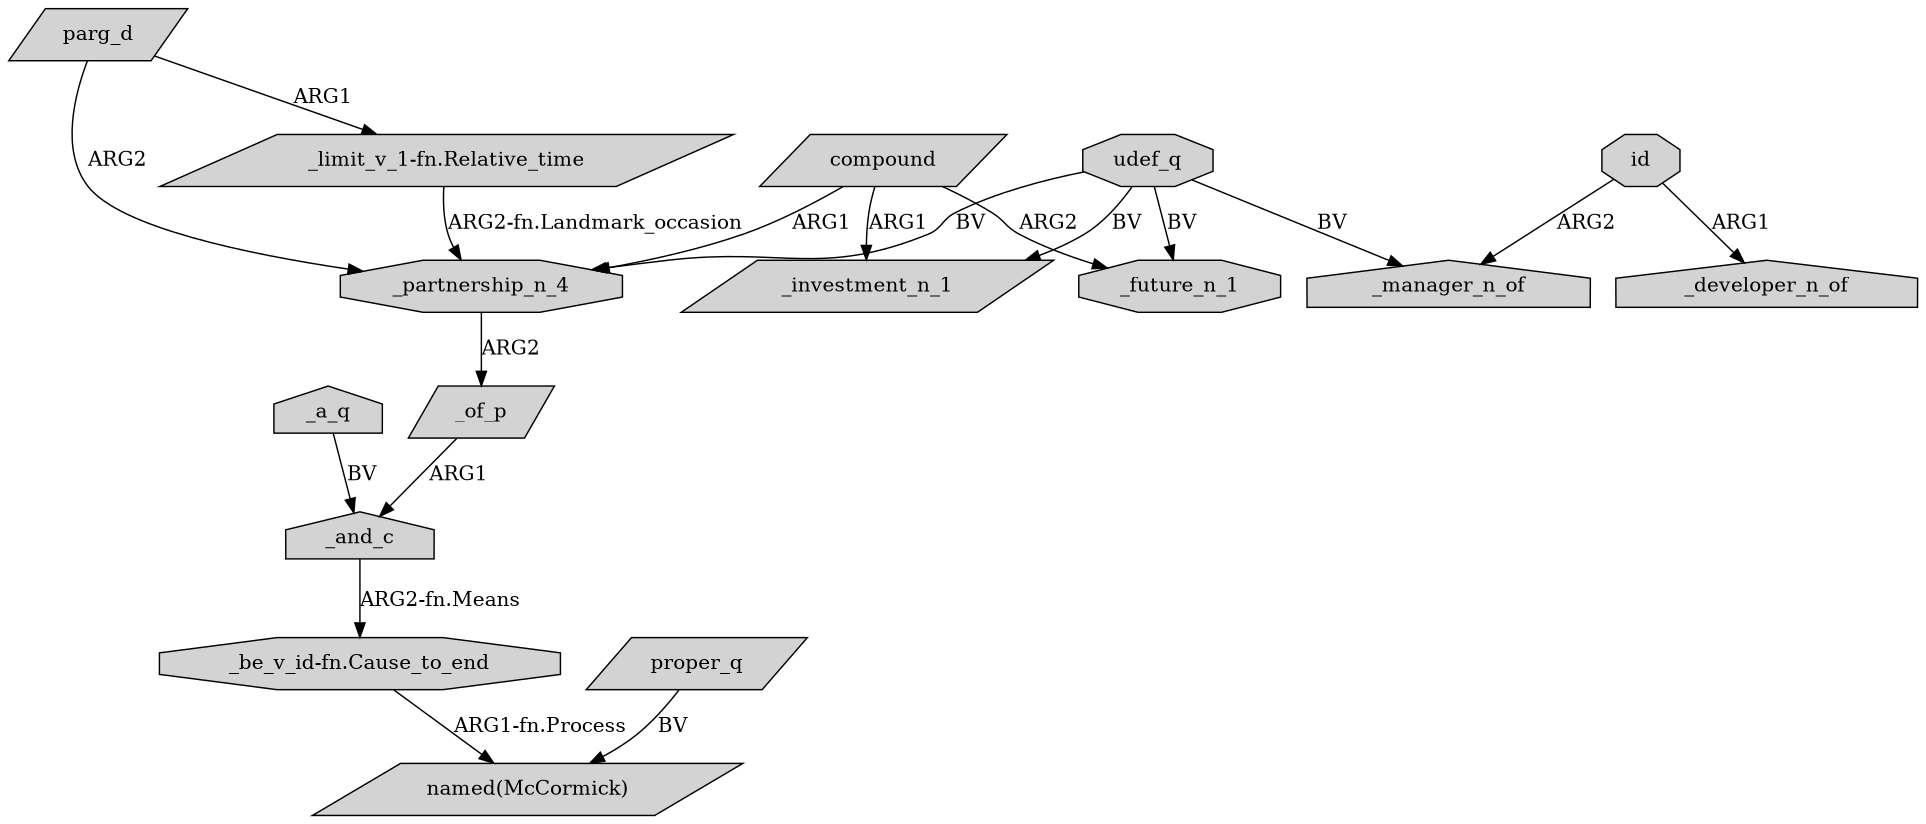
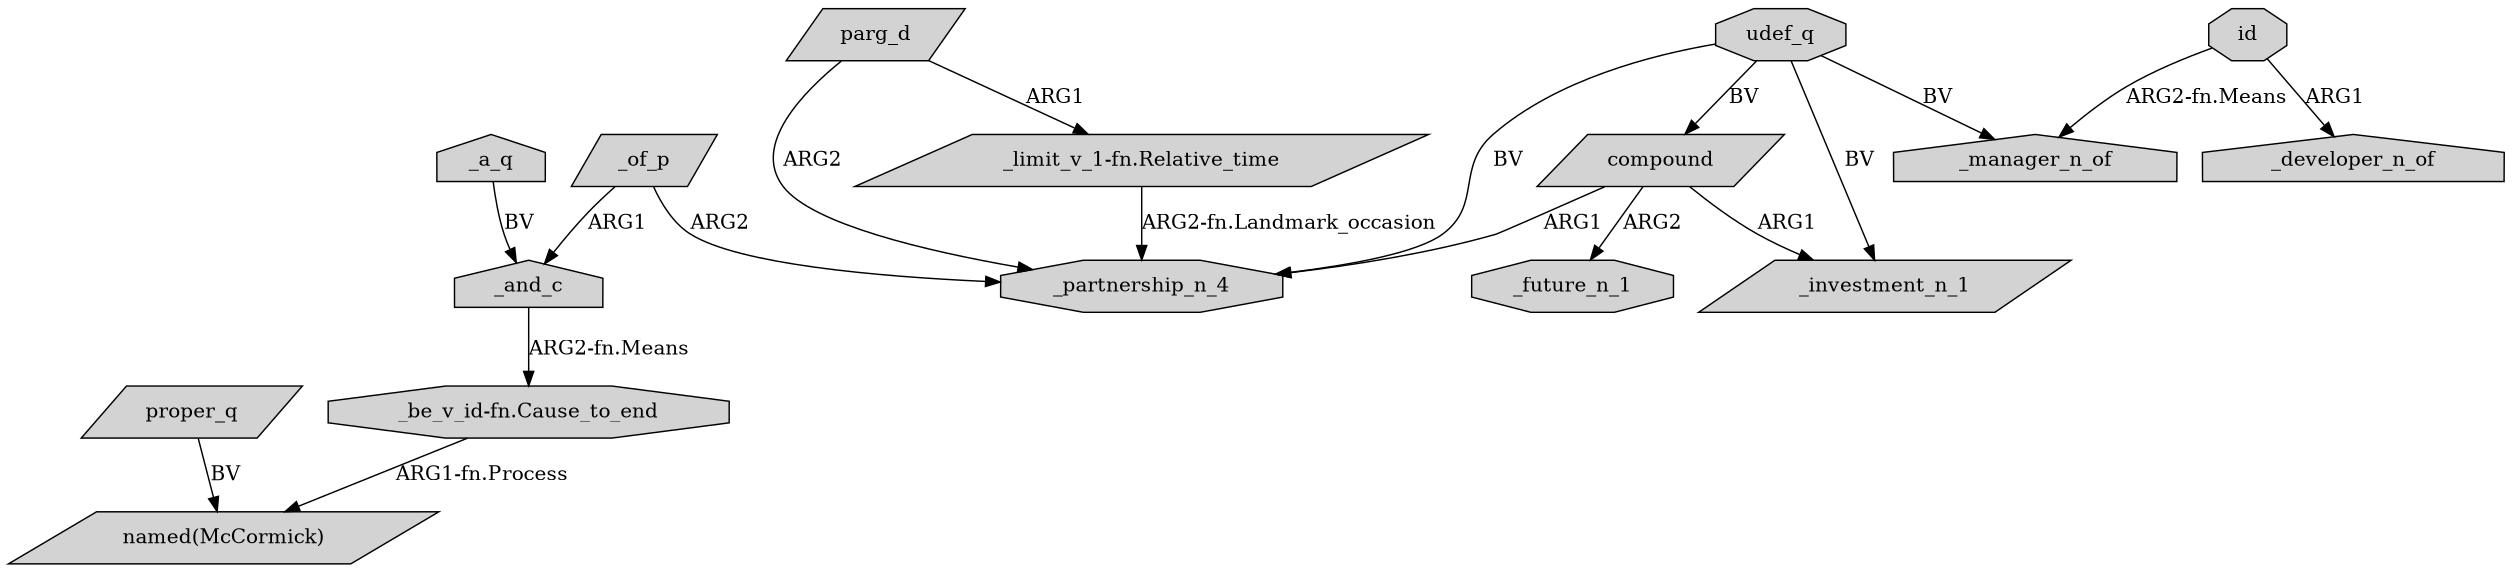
edge "udef_q" -> "_future_n_1": now "udef_q" -> "compound"
edge "id" -> "_manager_n_of": label "ARG2" -> "ARG2-fn.Means"
edge "_partnership_n_4" -> "_of_p": reversed
